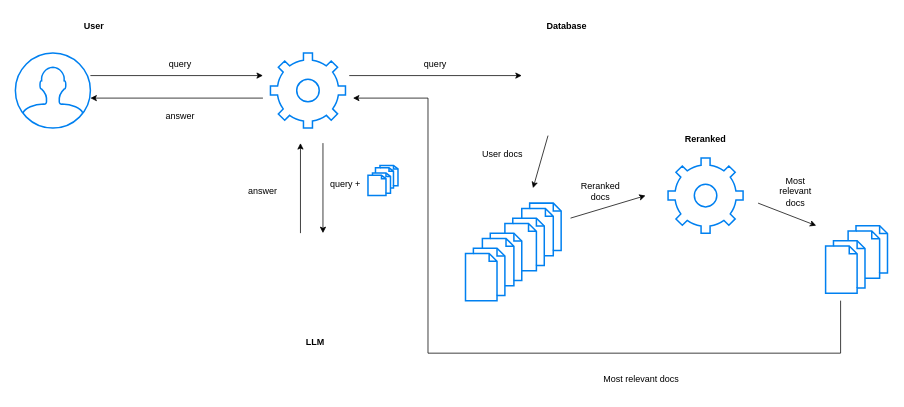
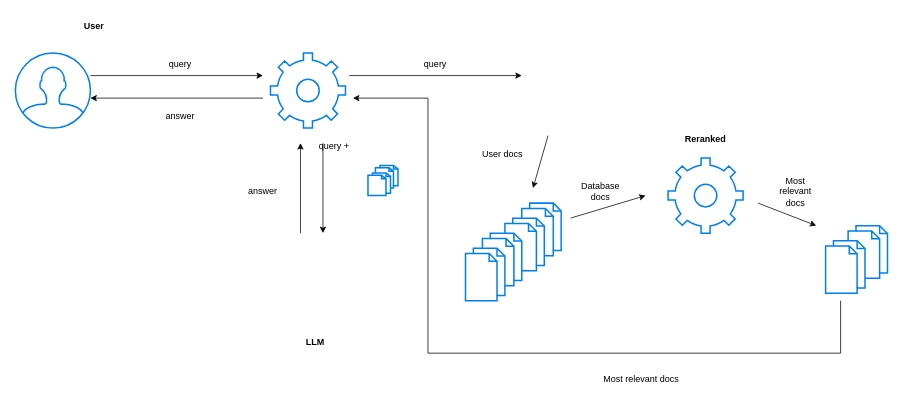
node "Database": removed
node "query +": moved (345, 184) -> (334, 147)
node "Reranked docs": label "Reranked docs" -> "Database docs"
